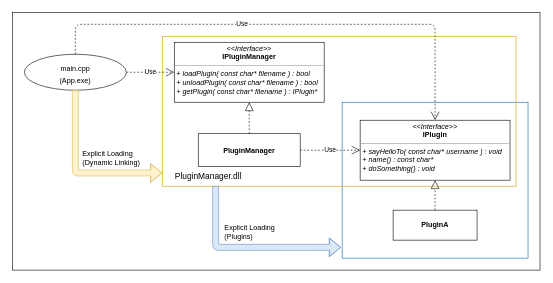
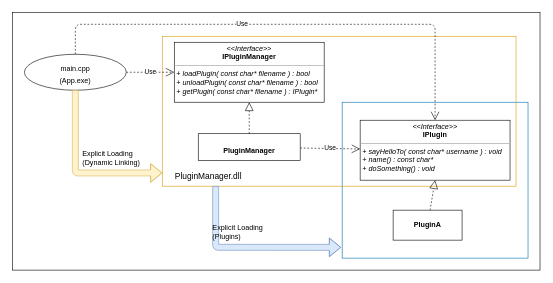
node "PluginManager": size 102x33 -> 102x27
node "PluginA": size 84x30 -> 69x30
node "Explicit Loading (Plugins)": moved (260, 232) -> (248, 232)
